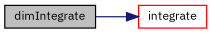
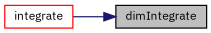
edge "dimIntegrate" -> "integrate": reversed
